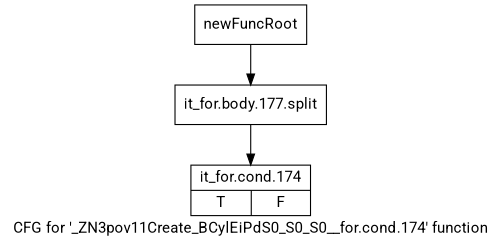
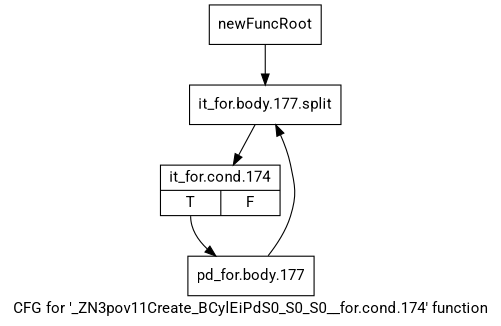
node "pd_for.body.177": added
